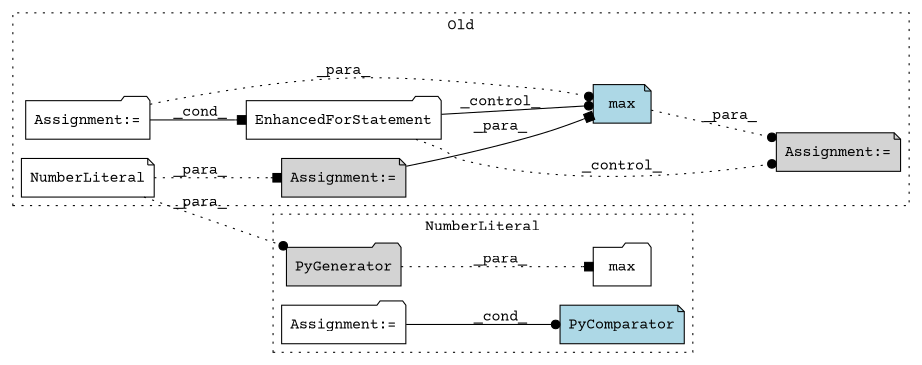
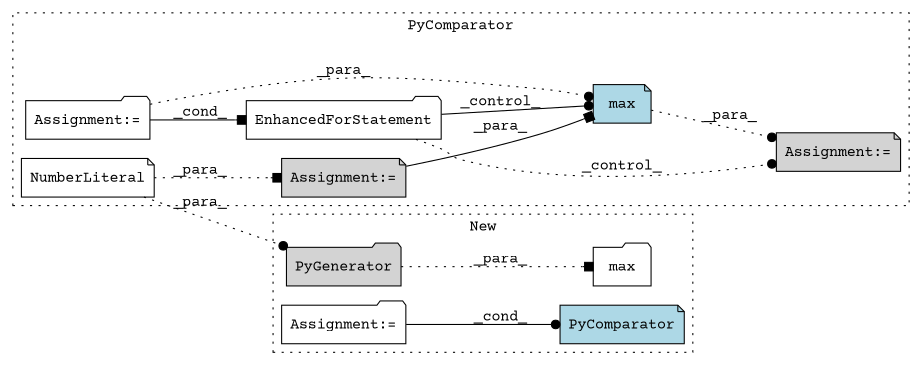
cluster "Old": label "Old" -> "PyComparator"
cluster "NumberLiteral": label "NumberLiteral" -> "New"
